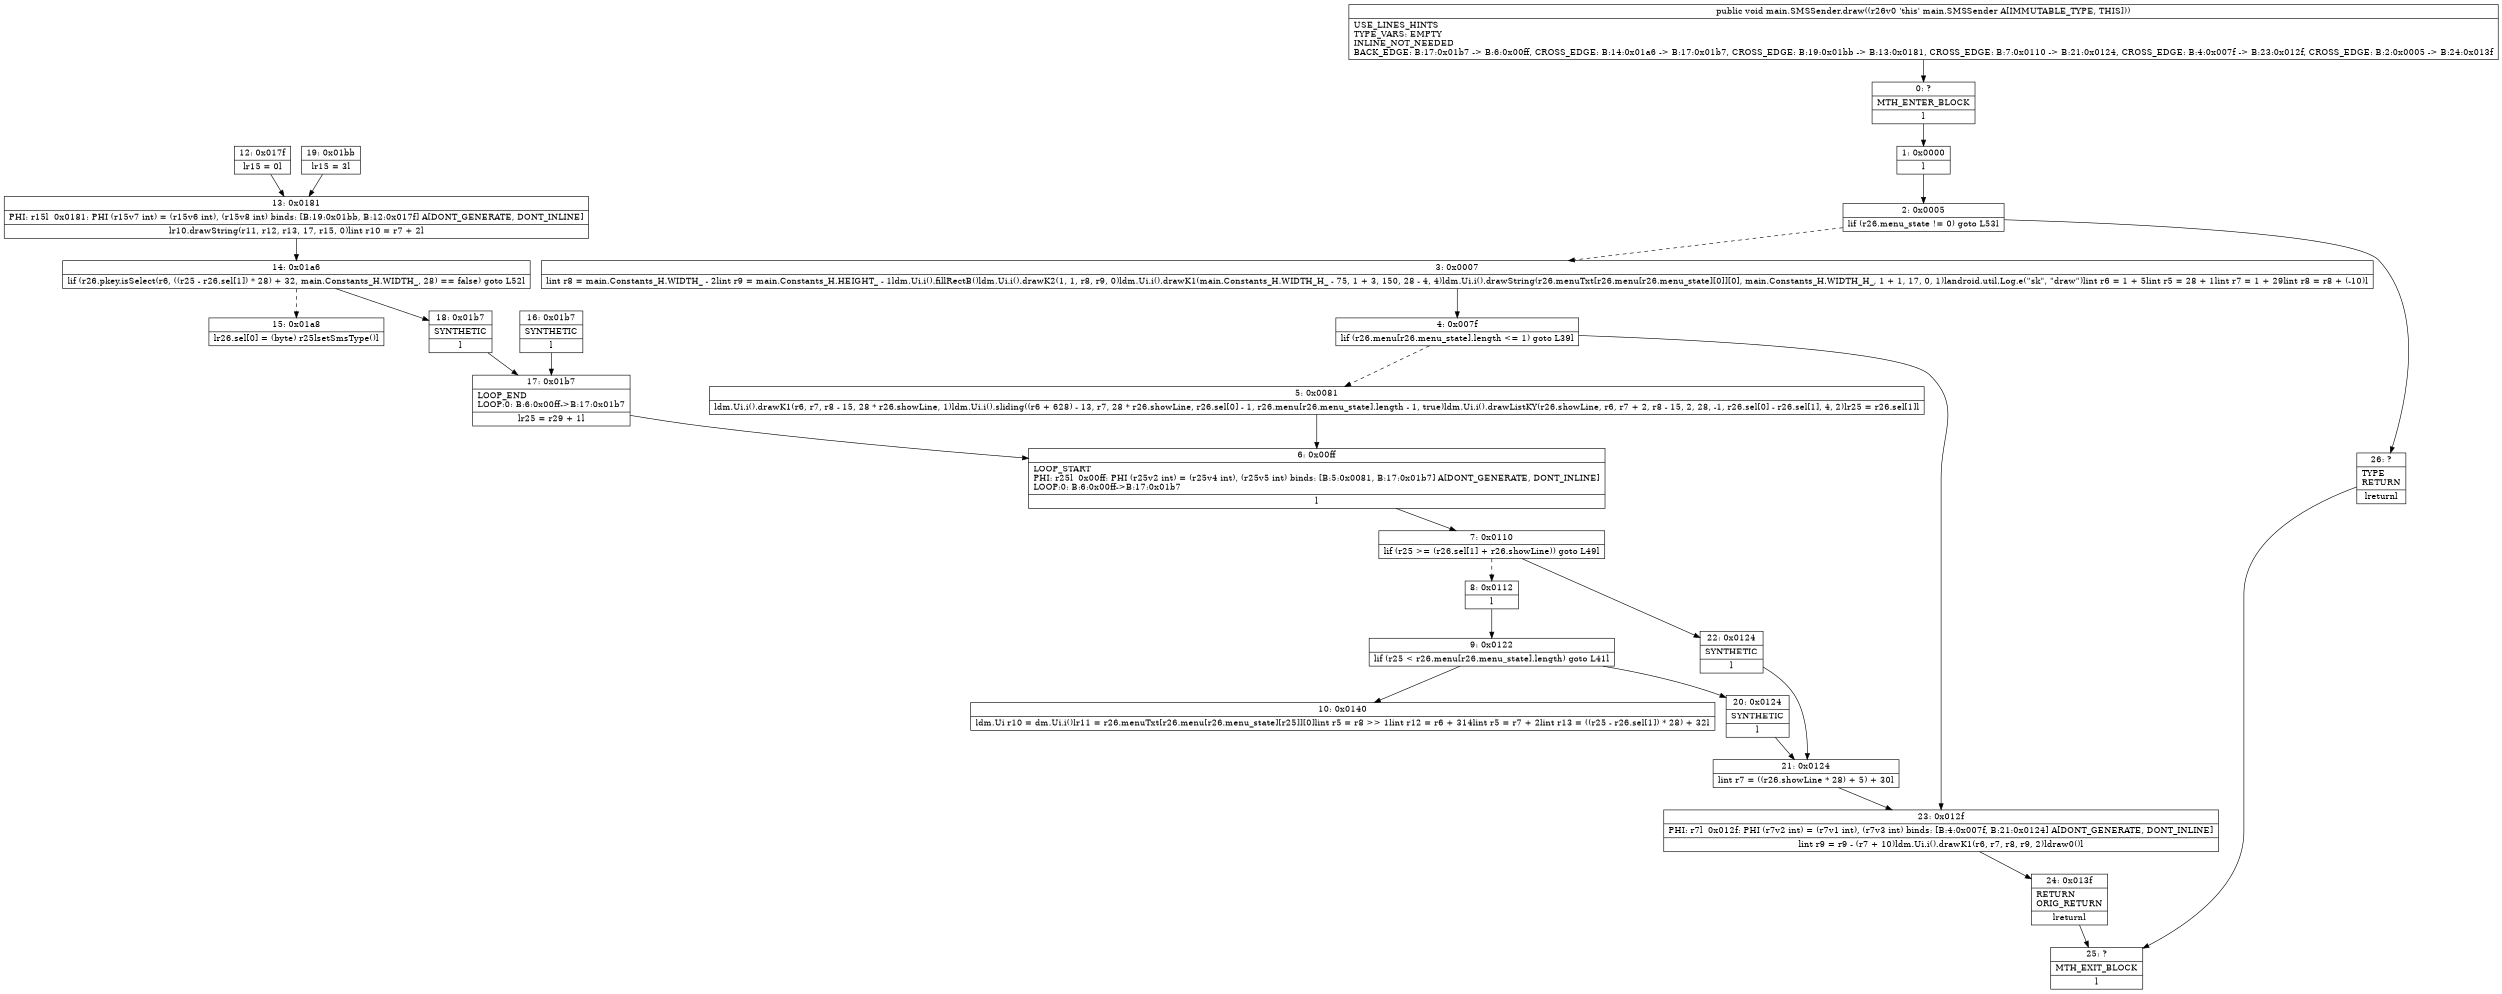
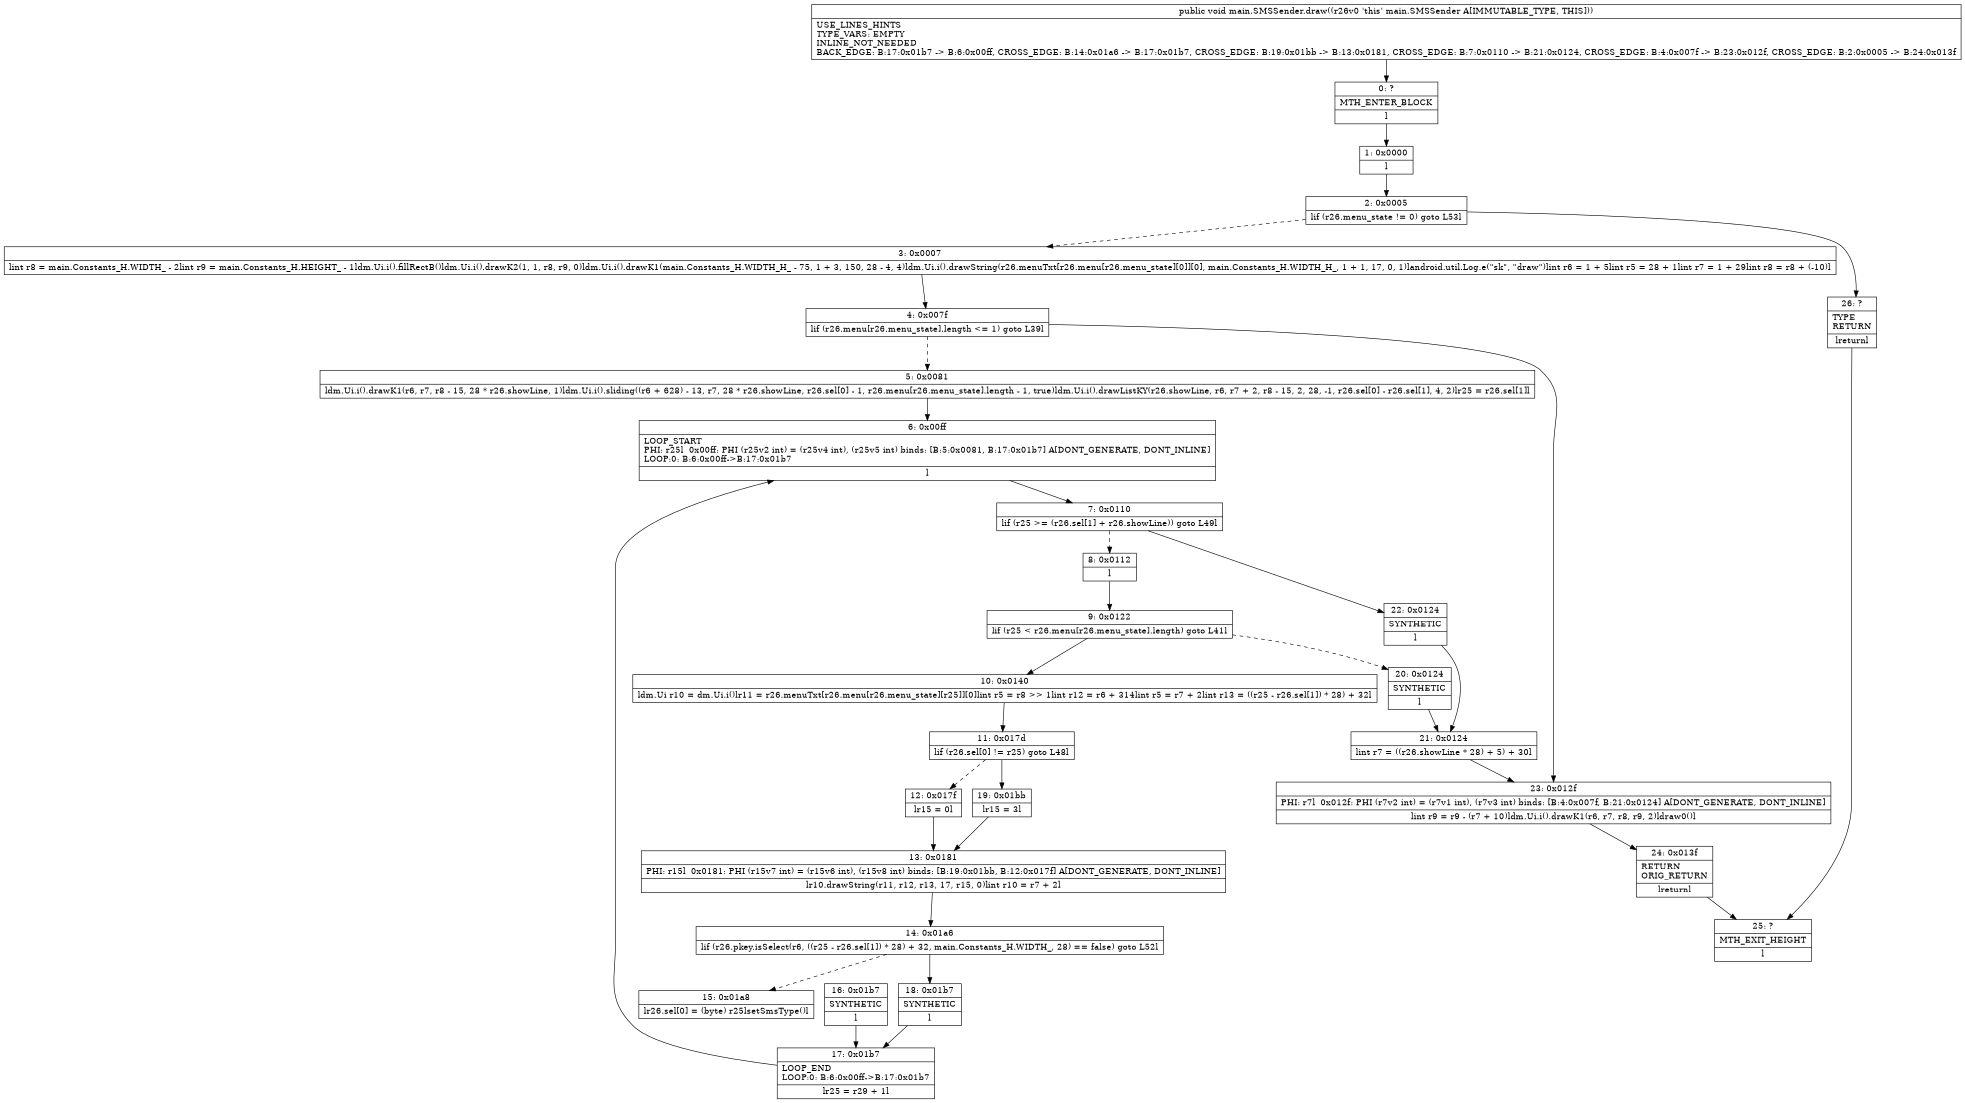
edge "9: 0x0122" -> "20: 0x0124": style solid -> dashed
node "11: 0x017d": added
node "25: ?": text "MTH_EXIT_BLOCK" -> "MTH_EXIT_HEIGHT"
